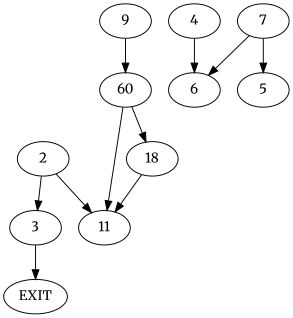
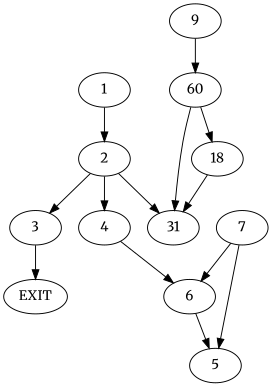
node "1": added
edge "2" -> "4": added
node "11": label "11" -> "31"
edge "6" -> "5": added
